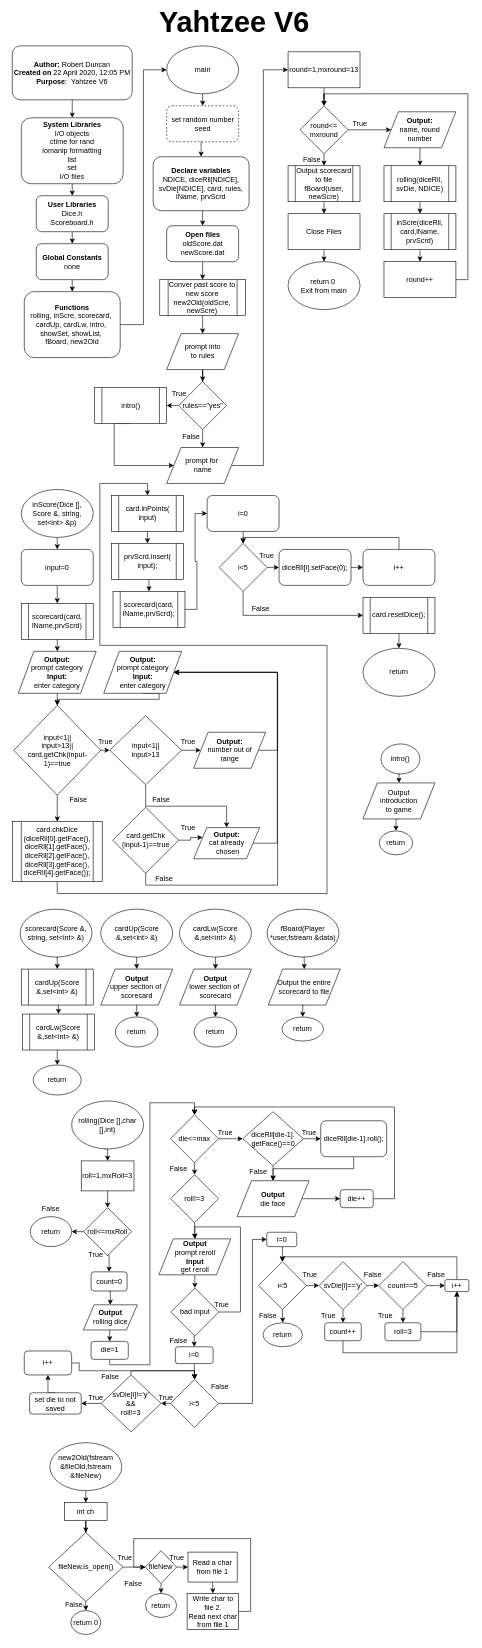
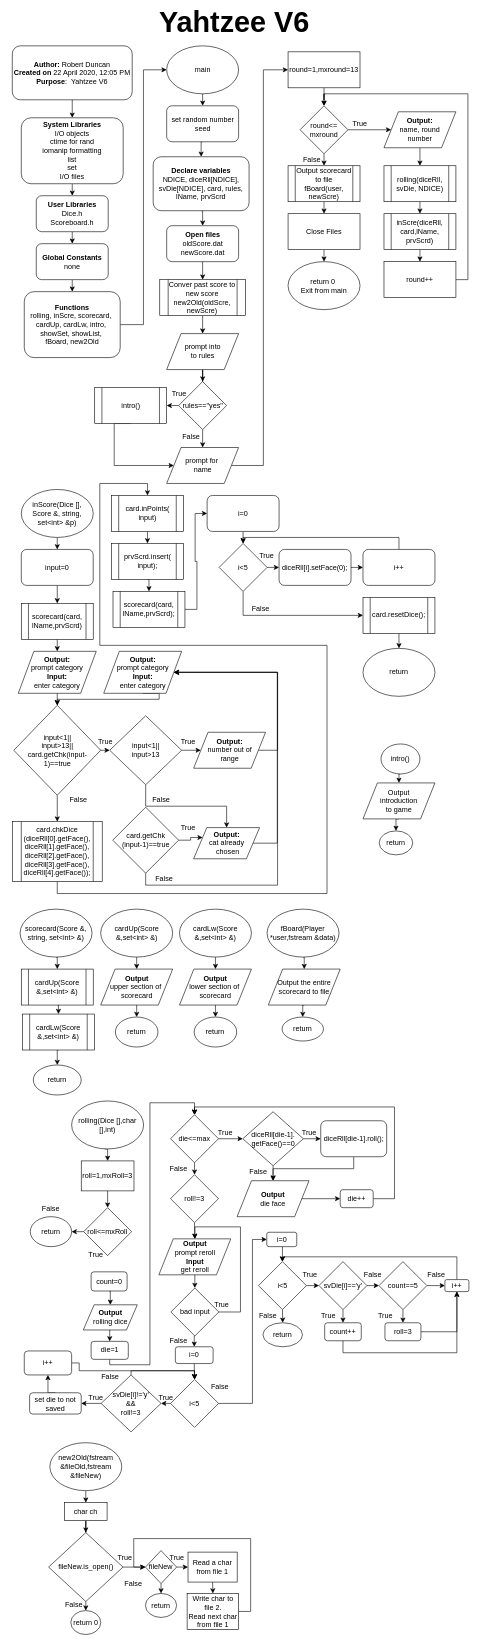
node "set random number seed": style dashed -> solid
edge "roll<=mxRoll" -> "count=0": removed
node "int ch": label "int ch" -> "char ch"
